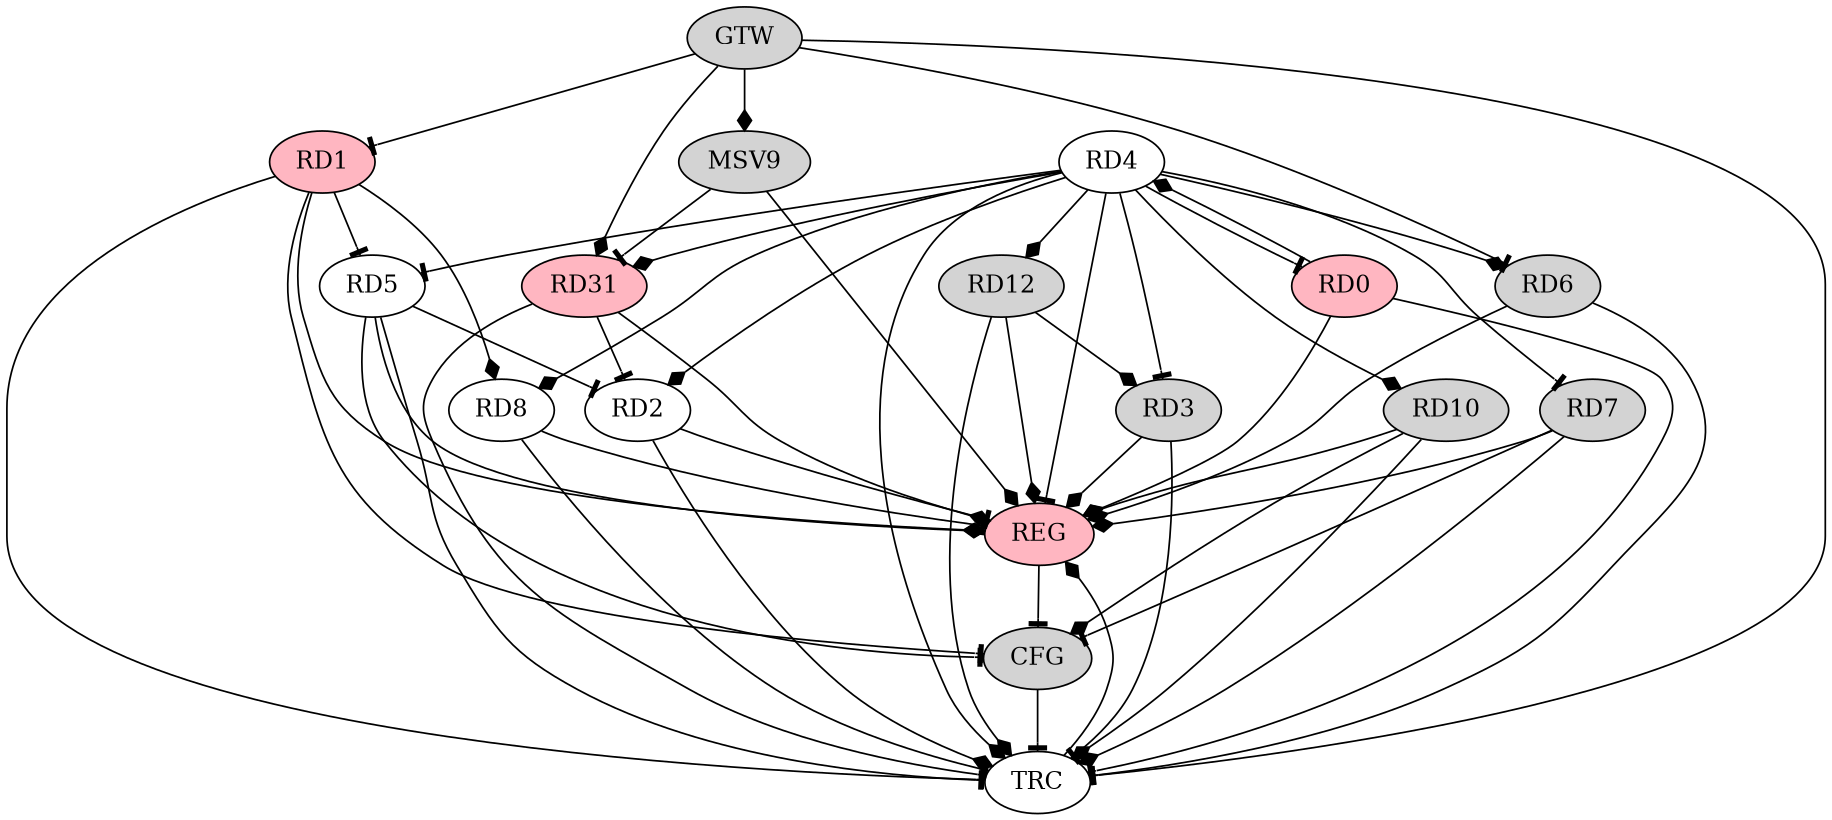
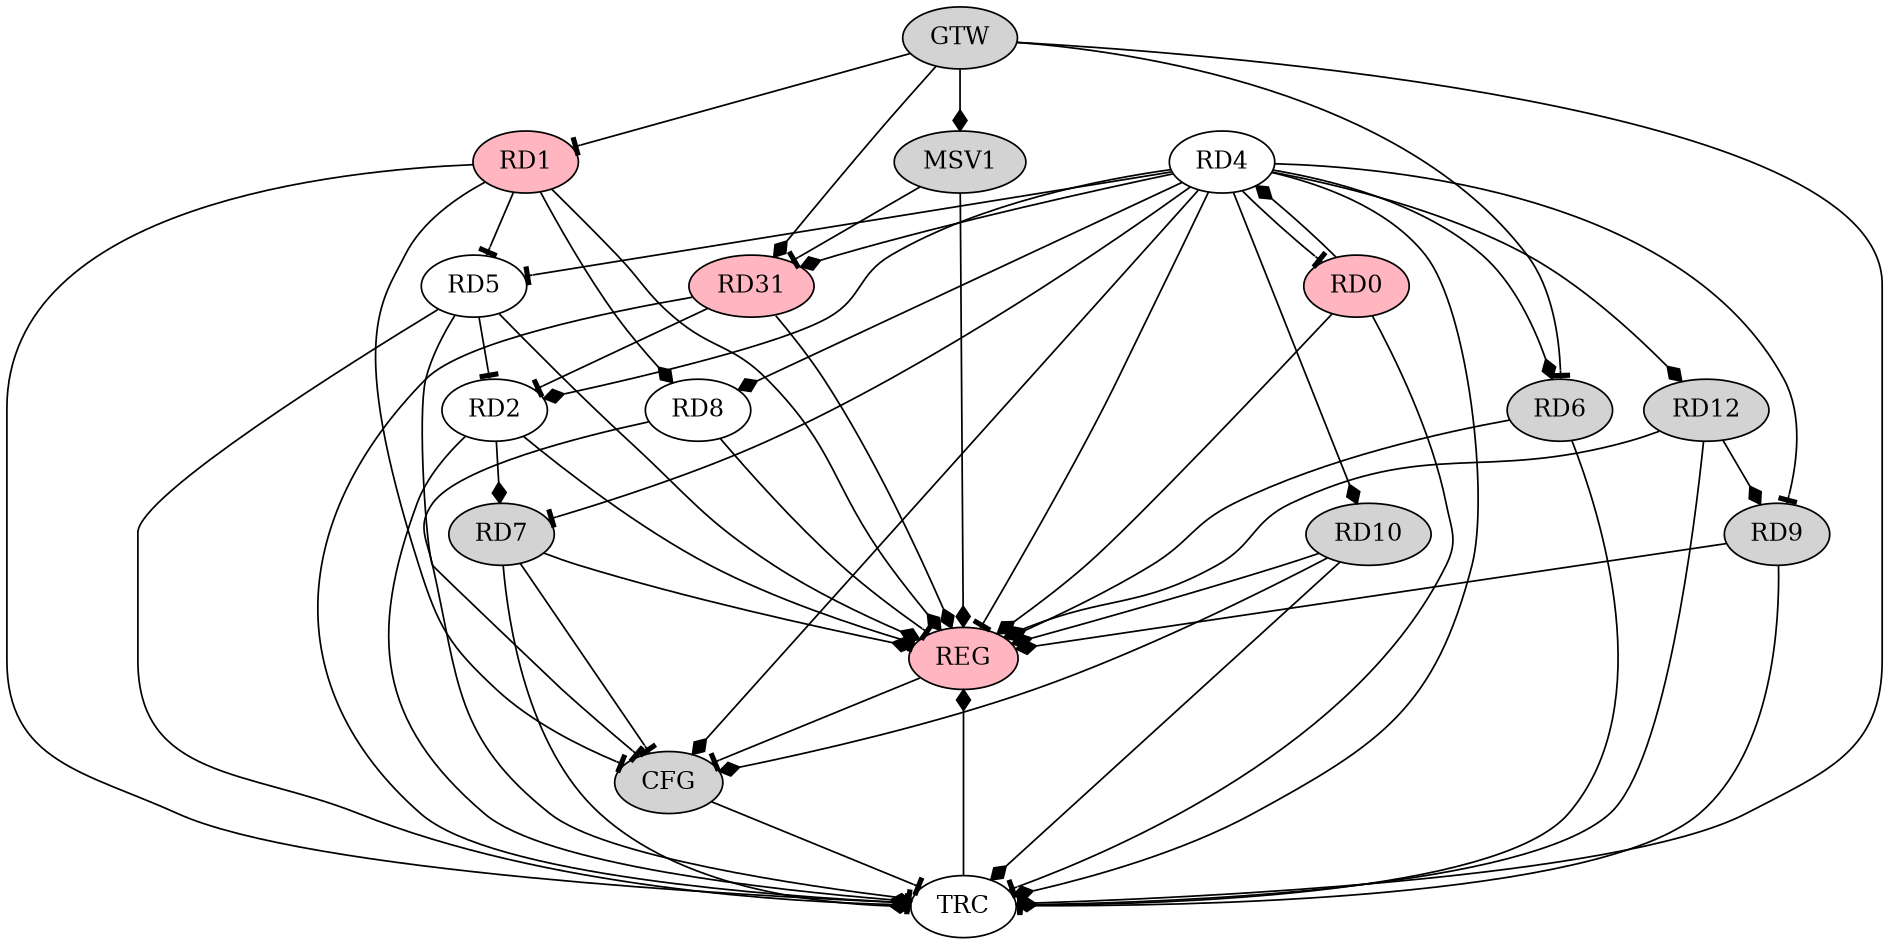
node "MSV9": label "MSV9" -> "MSV1"
node "RD3": label "RD3" -> "RD9"
edge "RD2" -> "RD7": added
edge "RD4" -> "CFG": added
